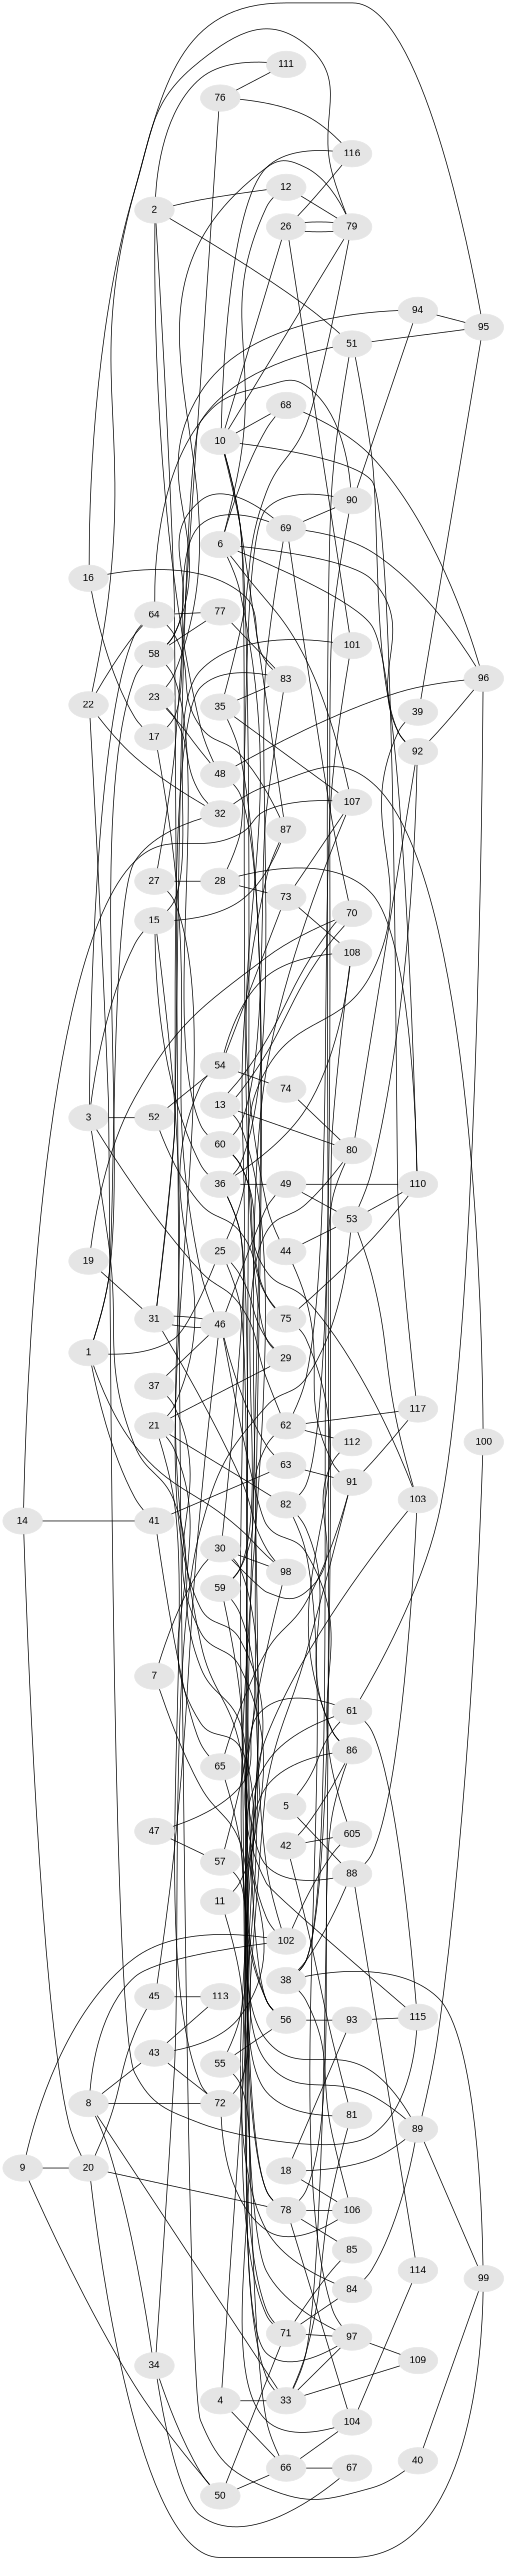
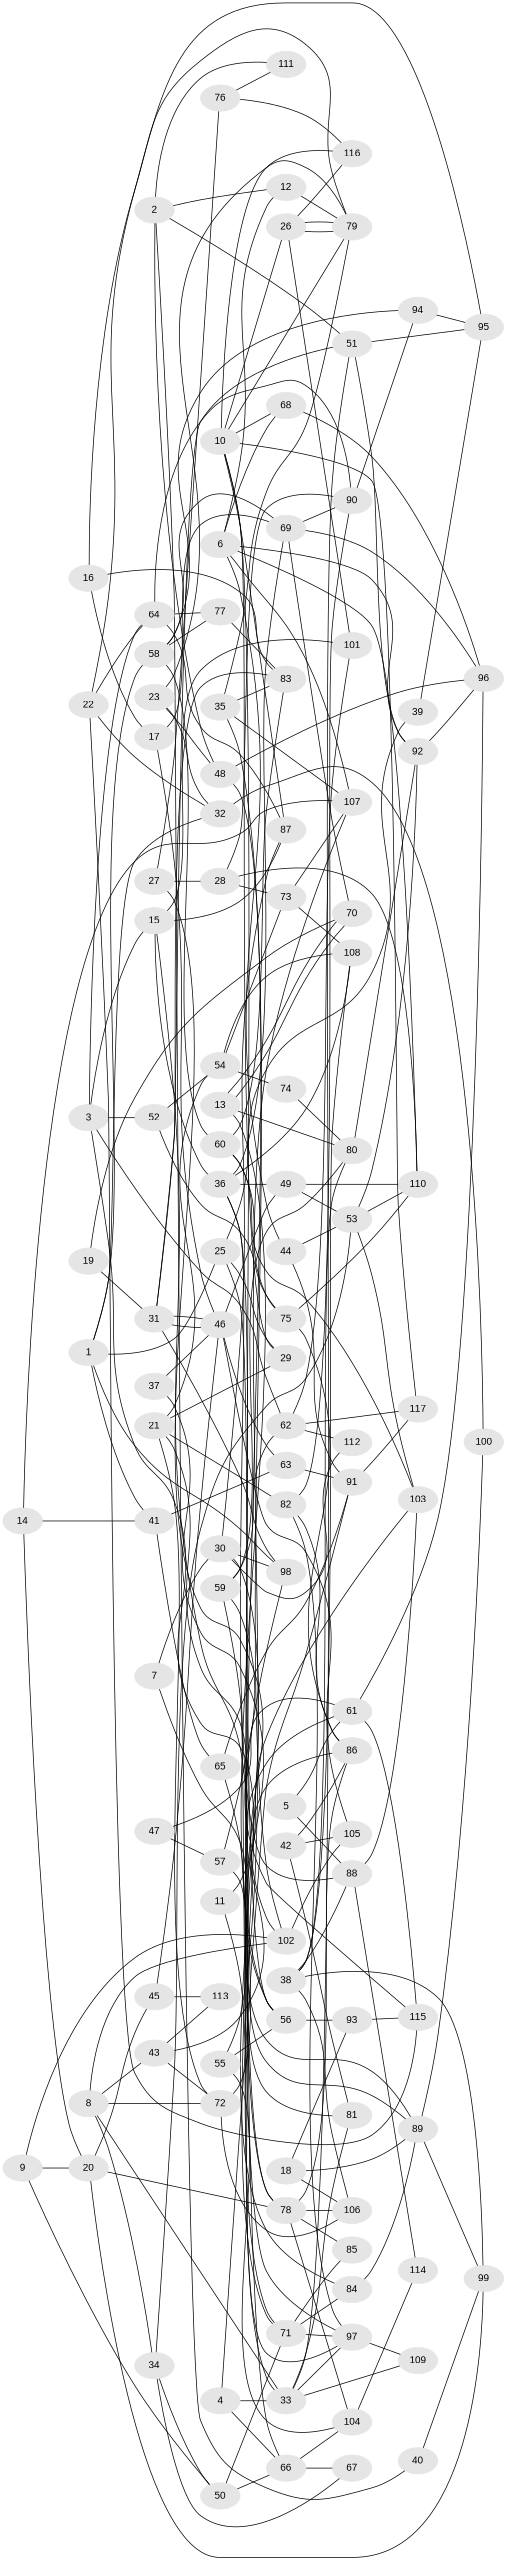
node "605": label "605" -> "105"
